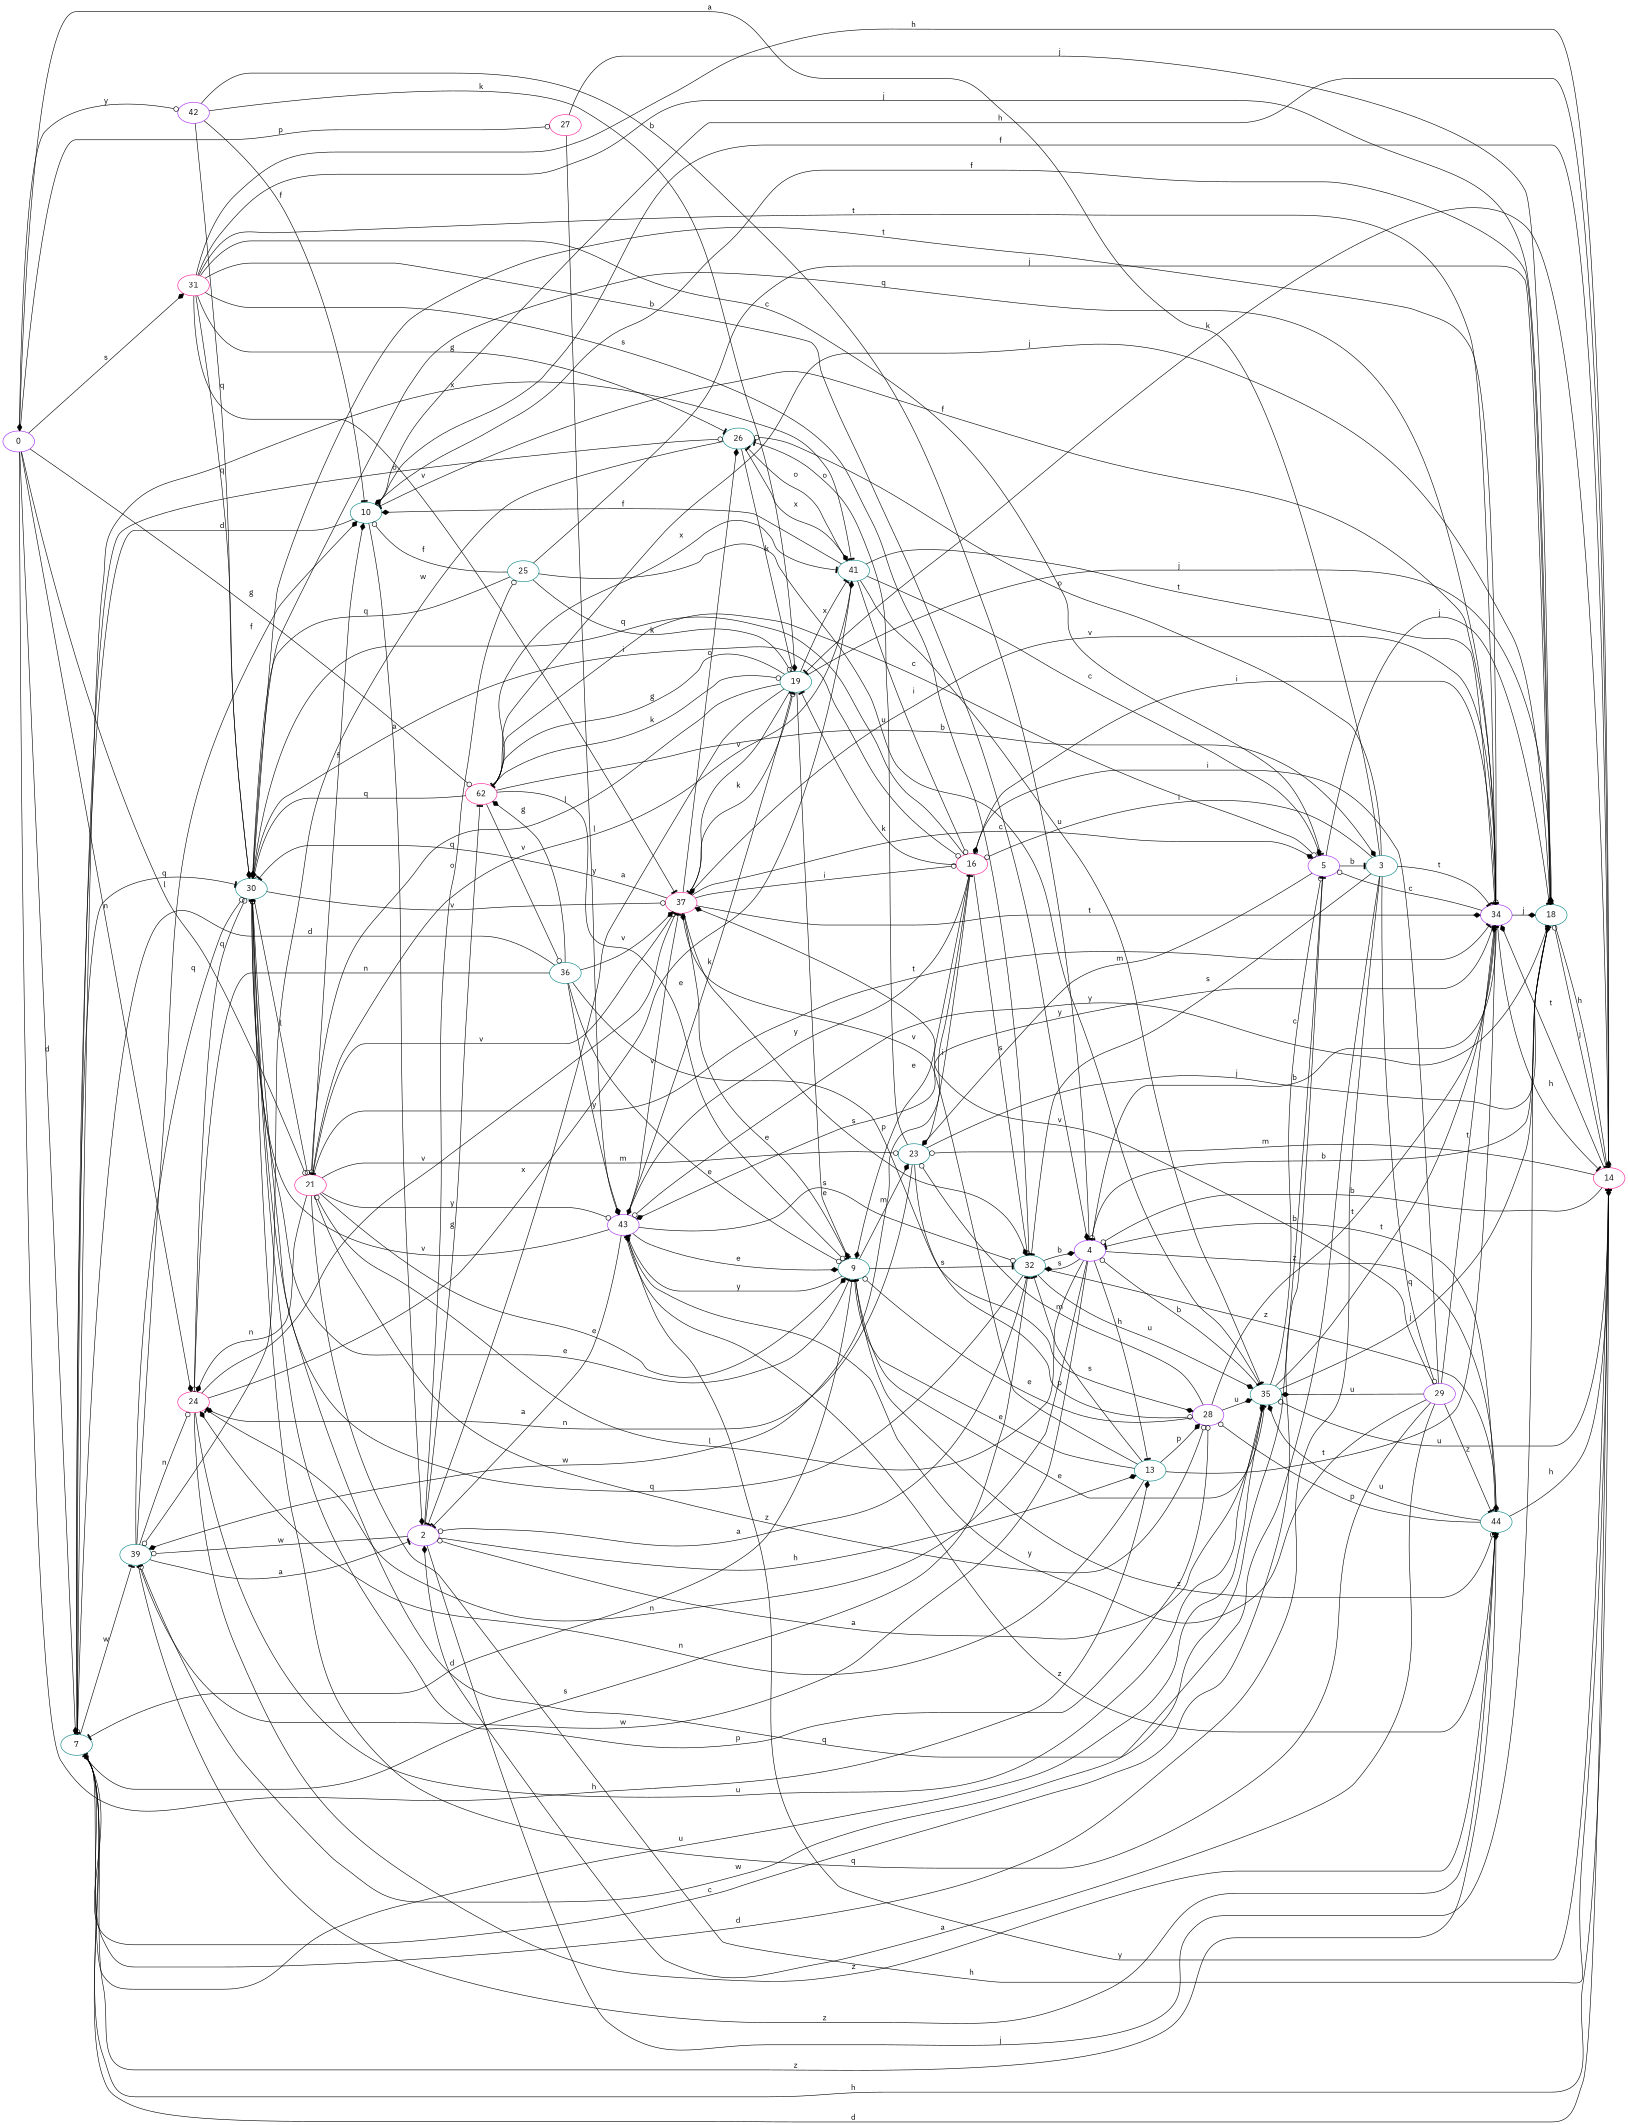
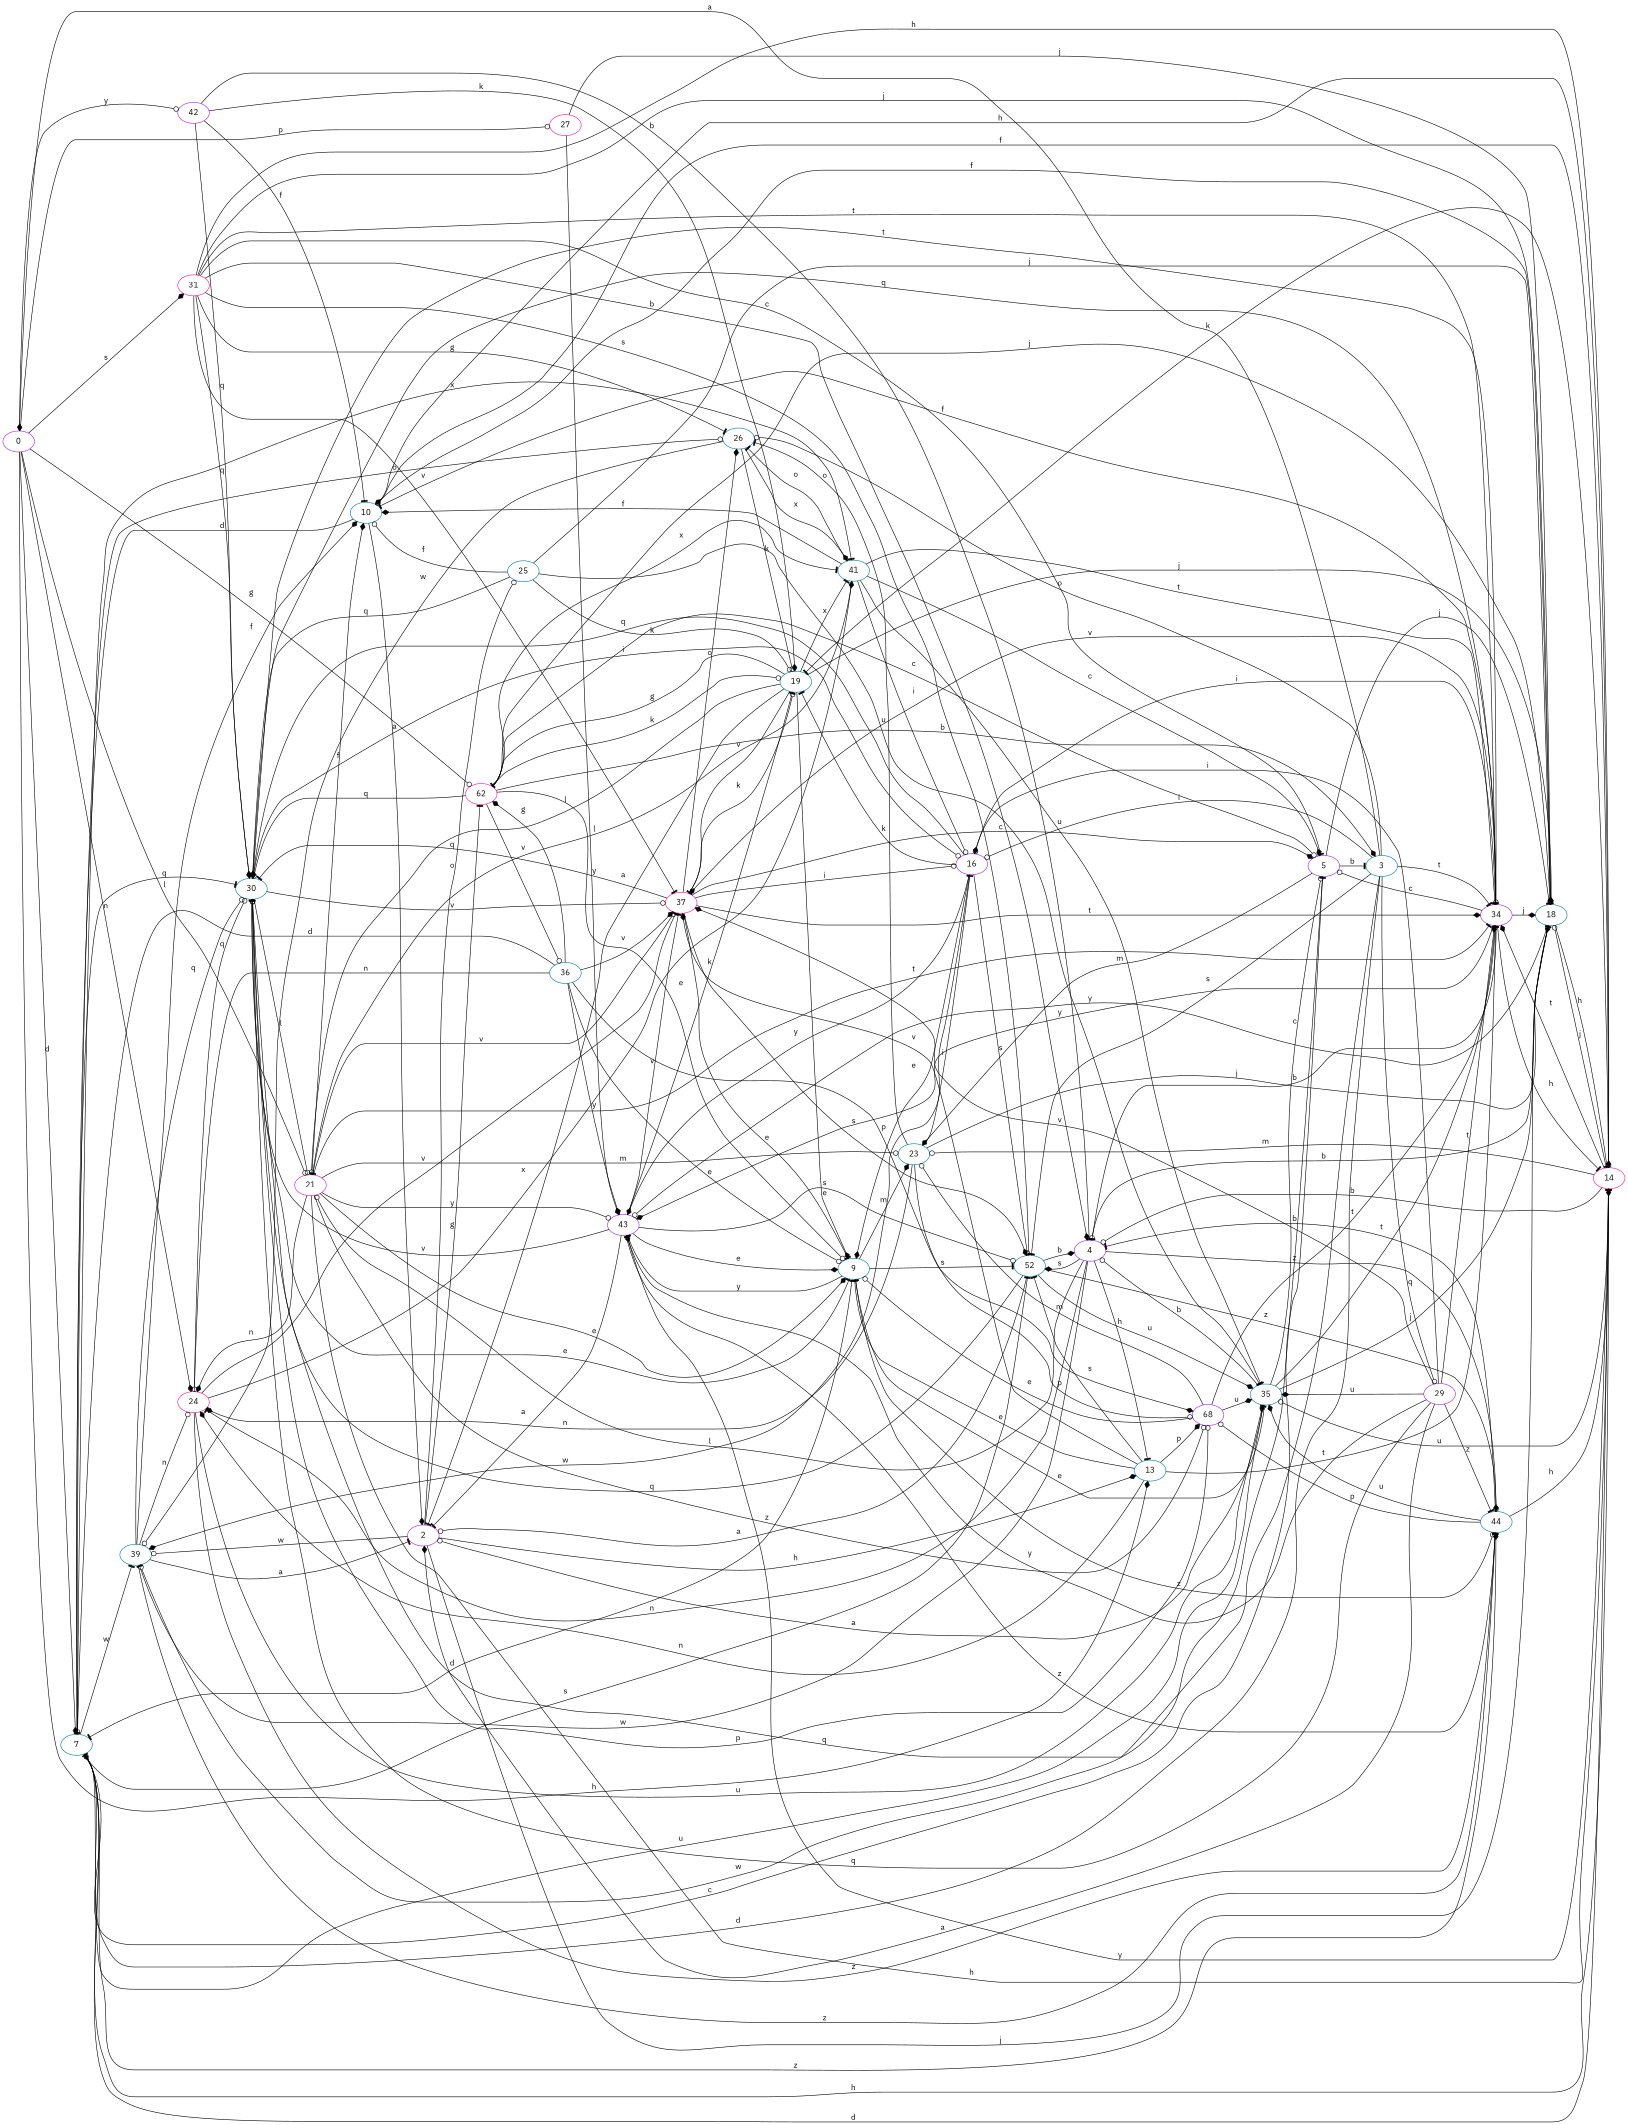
node "16": color deeppink -> purple
node "32": label "32" -> "52"
node "28": label "28" -> "68"
